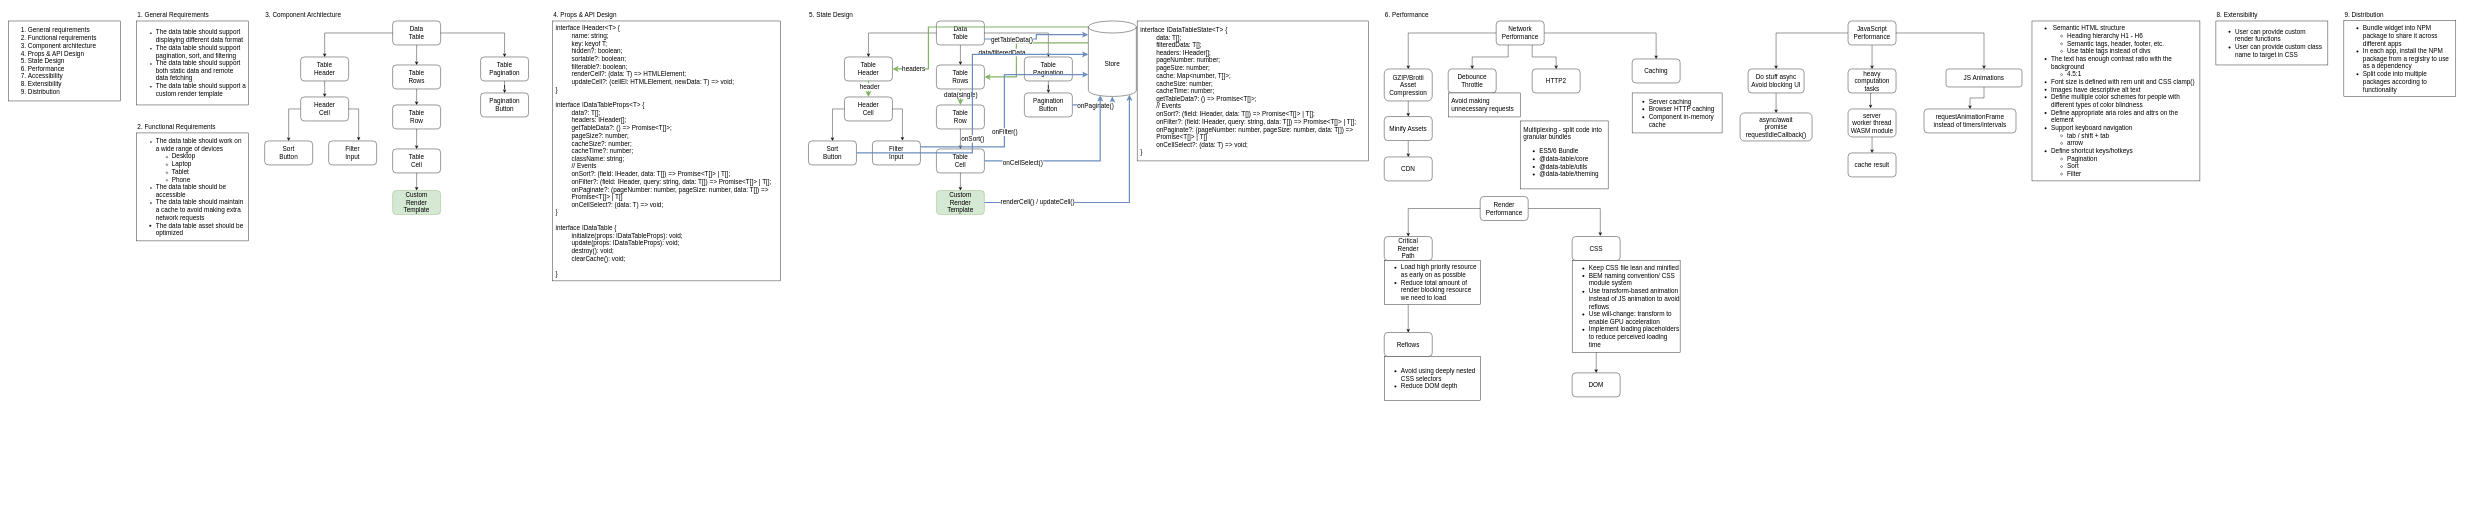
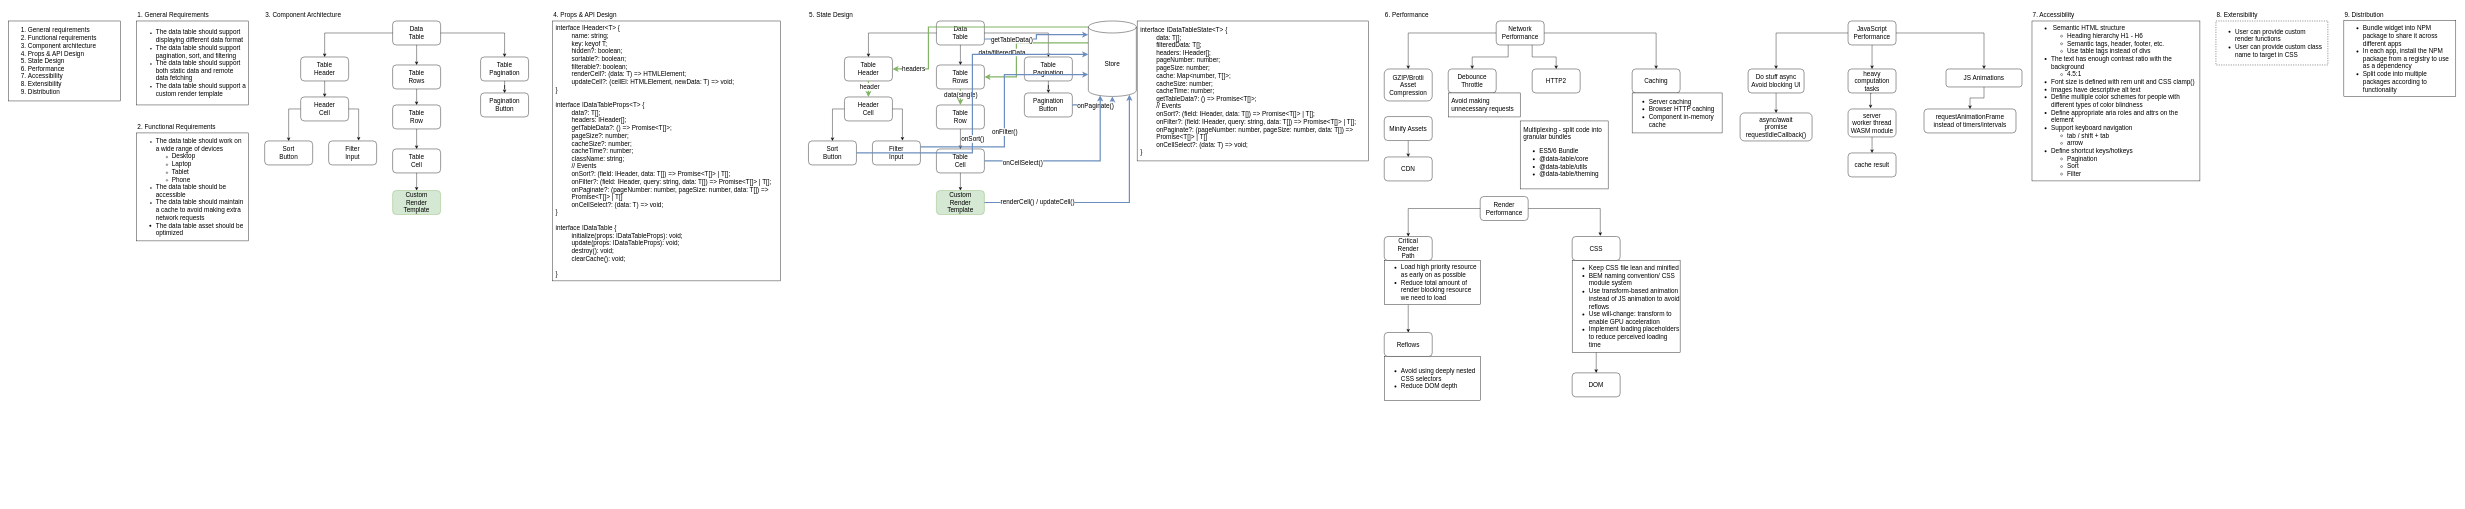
node "7. Accessibility": added
node "User can provide custom render functions User can provide custom class name to target in CSS": style solid -> dashed
node "Caching": moved (1656, 71) -> (1656, 81)
edge "GZIP/Brotli Asset Compression" -> "Minify Assets": removed
